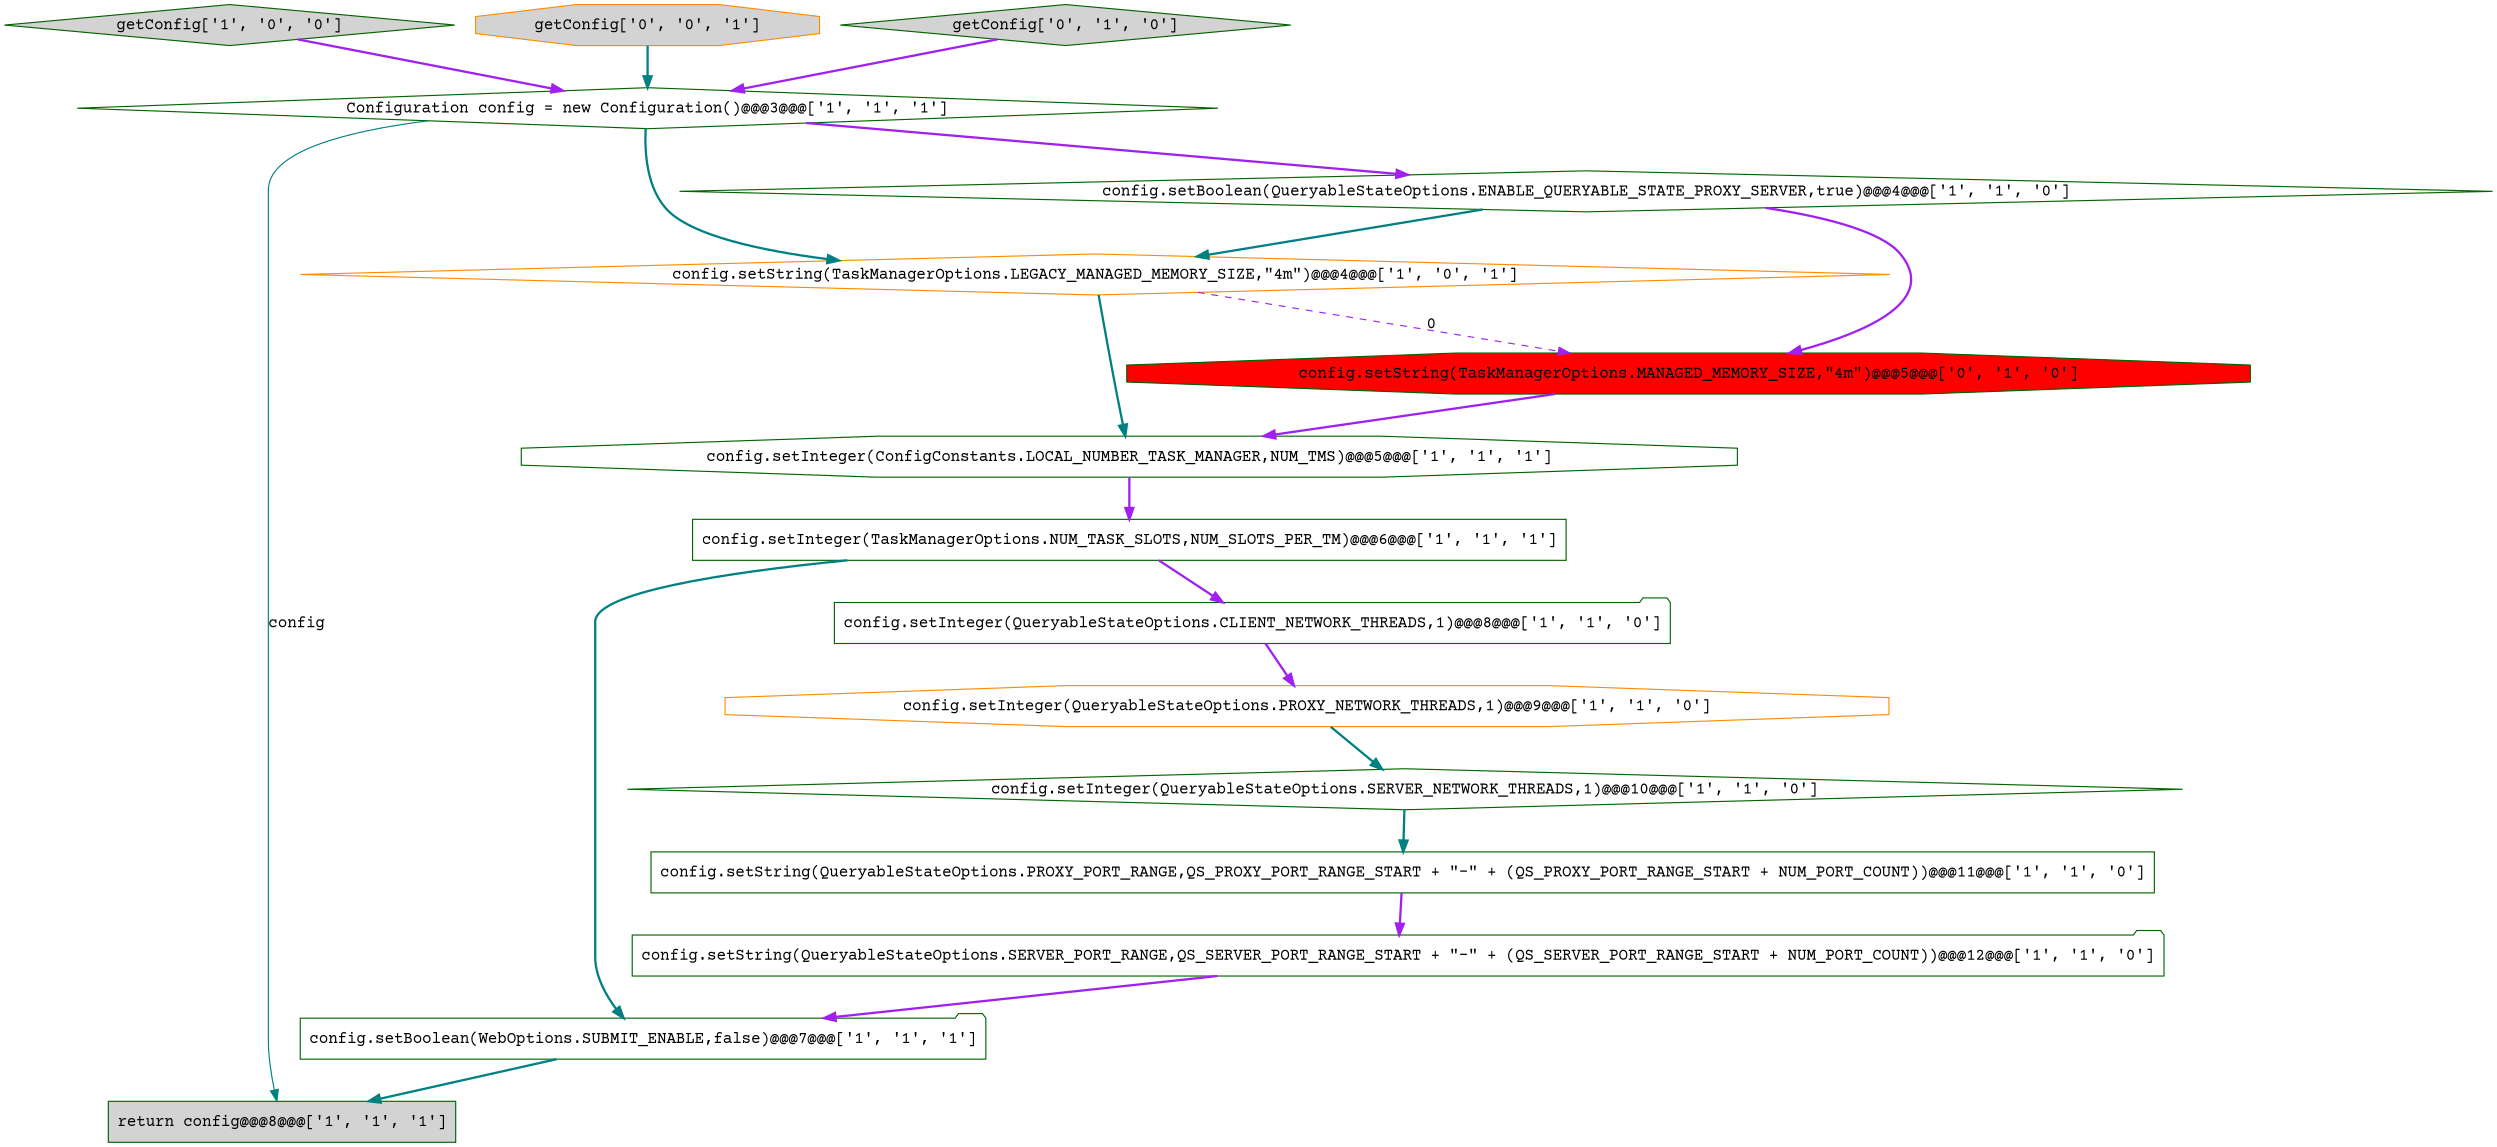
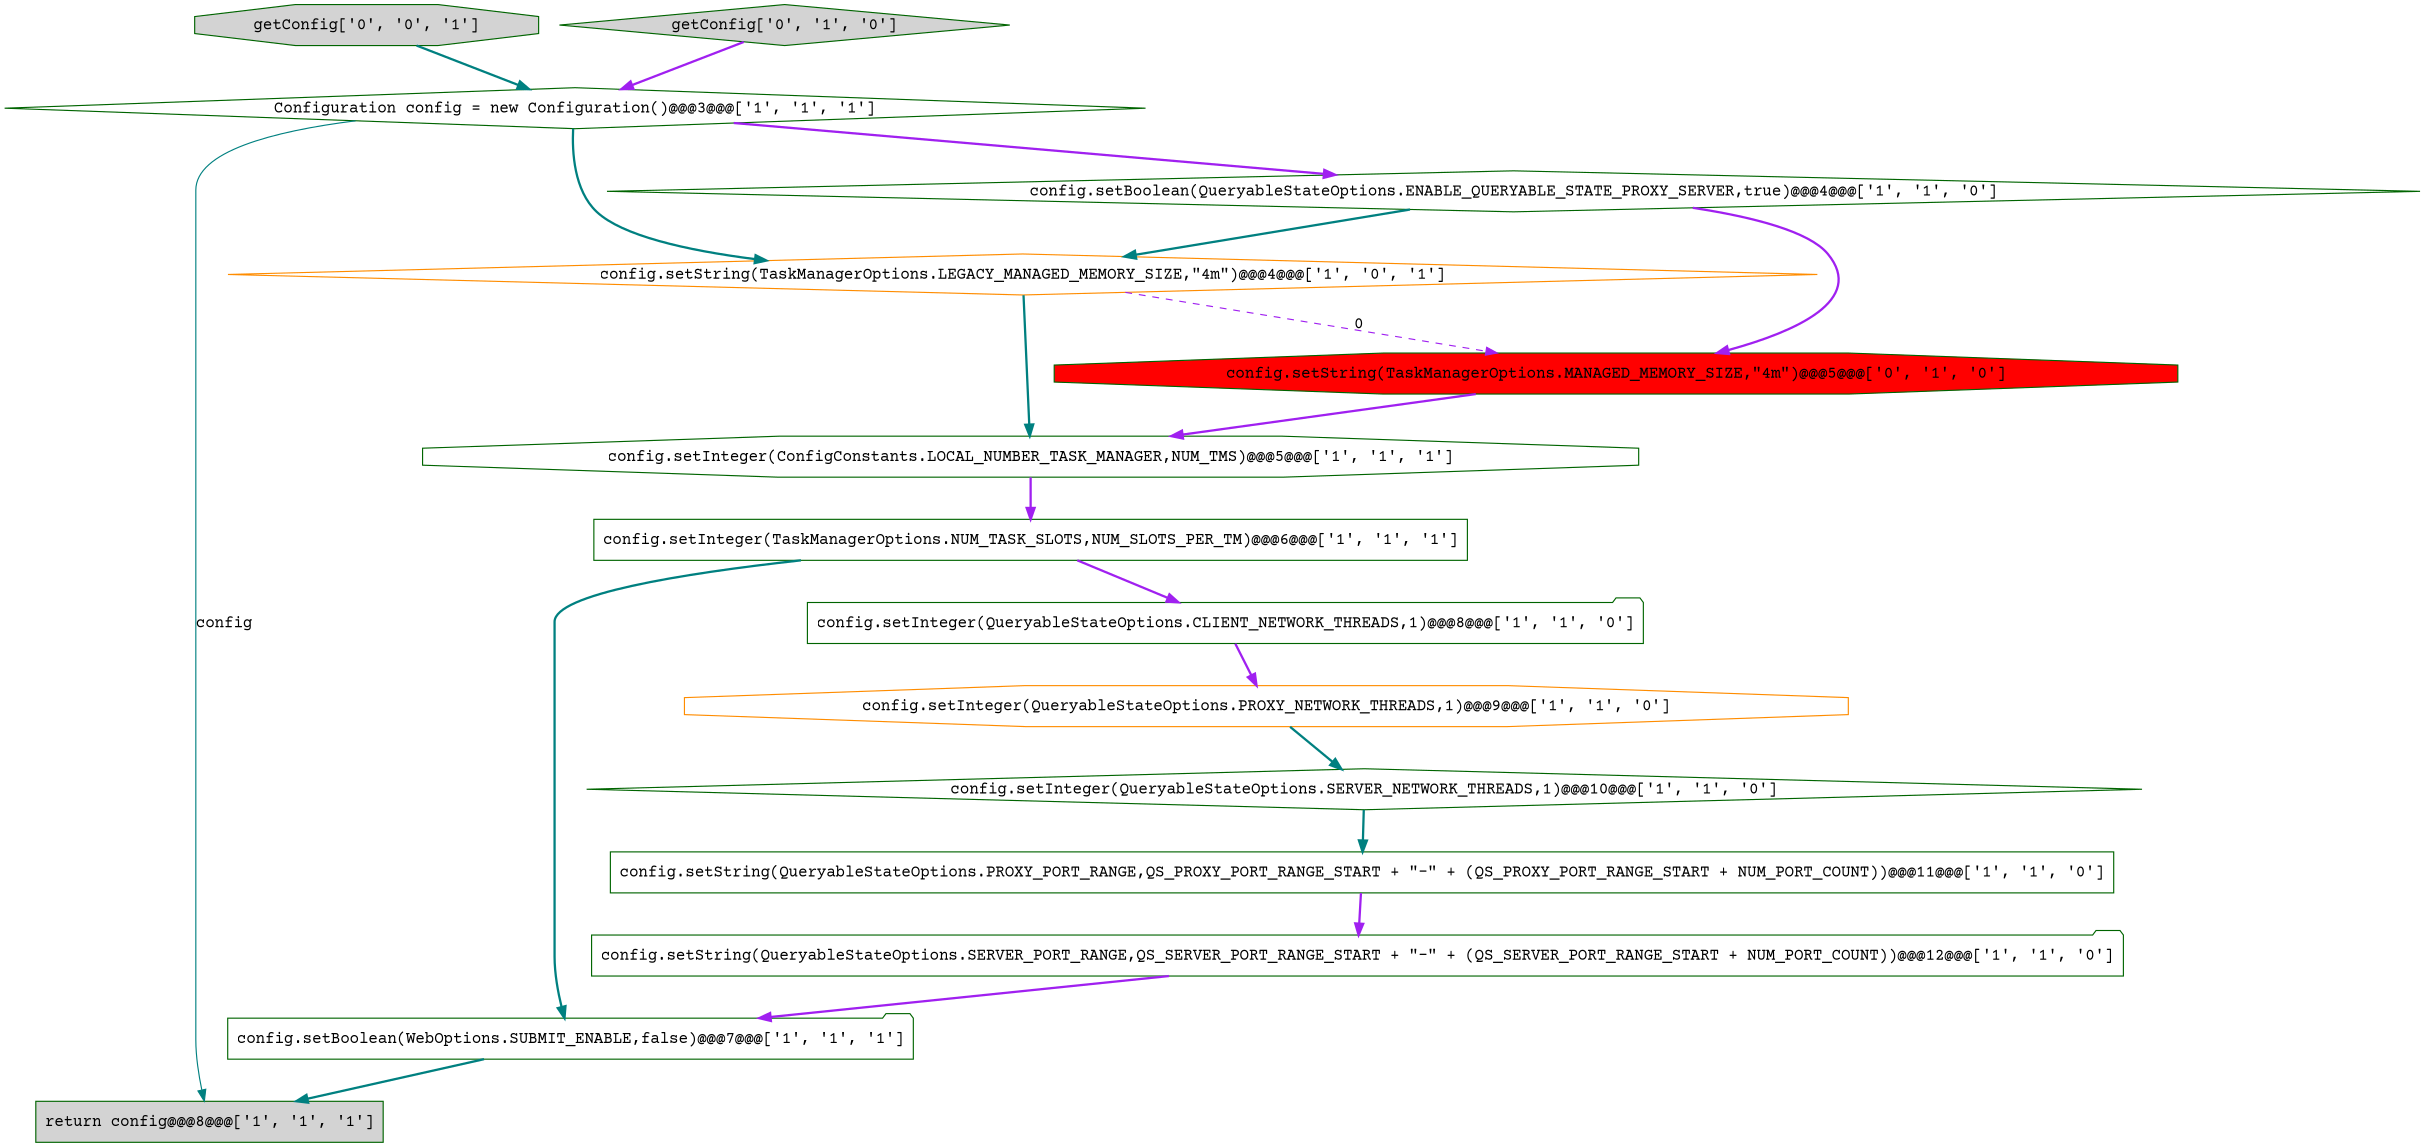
node "getConfig['1', '0', '0']": removed
node "getConfig['0', '0', '1']": color darkorange -> darkgreen
